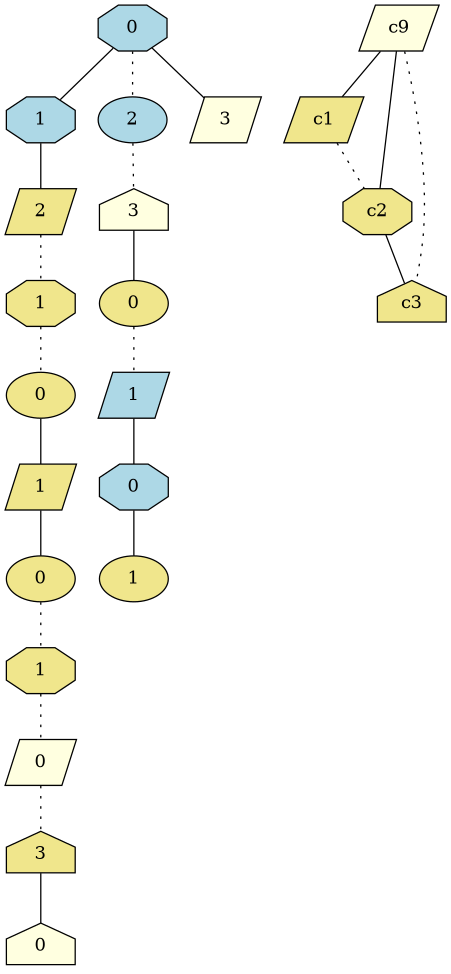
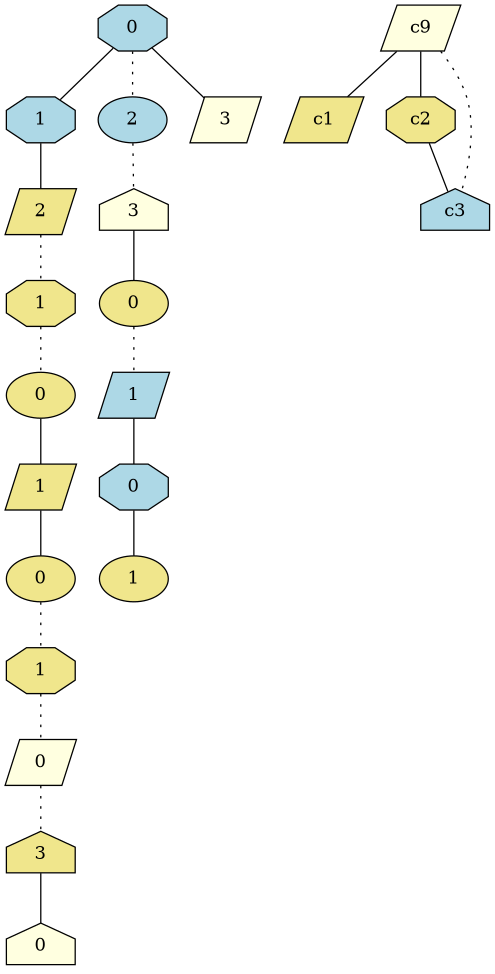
edge "c1" -- "c2": removed
node "c3": fillcolor khaki -> lightblue
